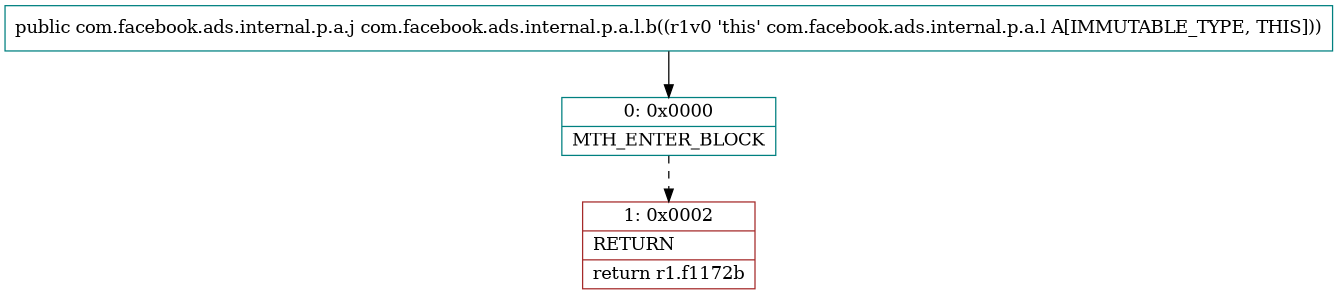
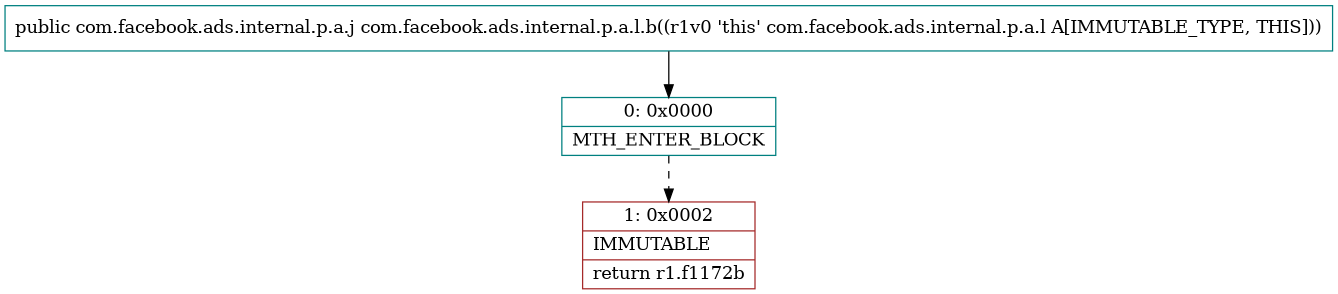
node "1: 0x0002": text "RETURN" -> "IMMUTABLE"
